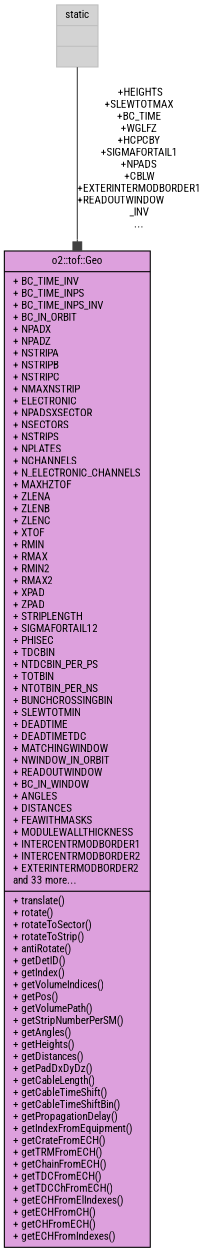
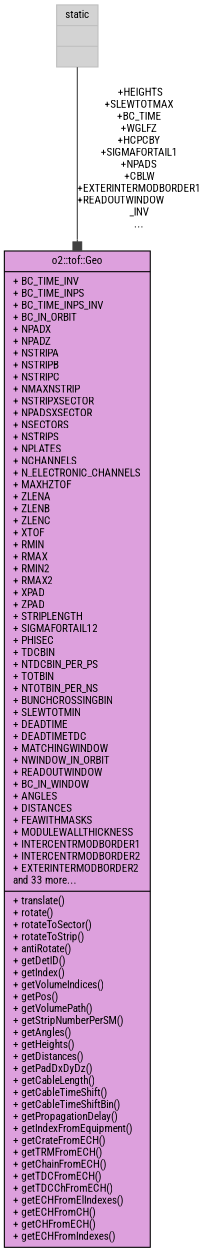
node "o2::tof::Geo": text "+ ELECTRONIC" -> "+ NSTRIPXSECTOR"
